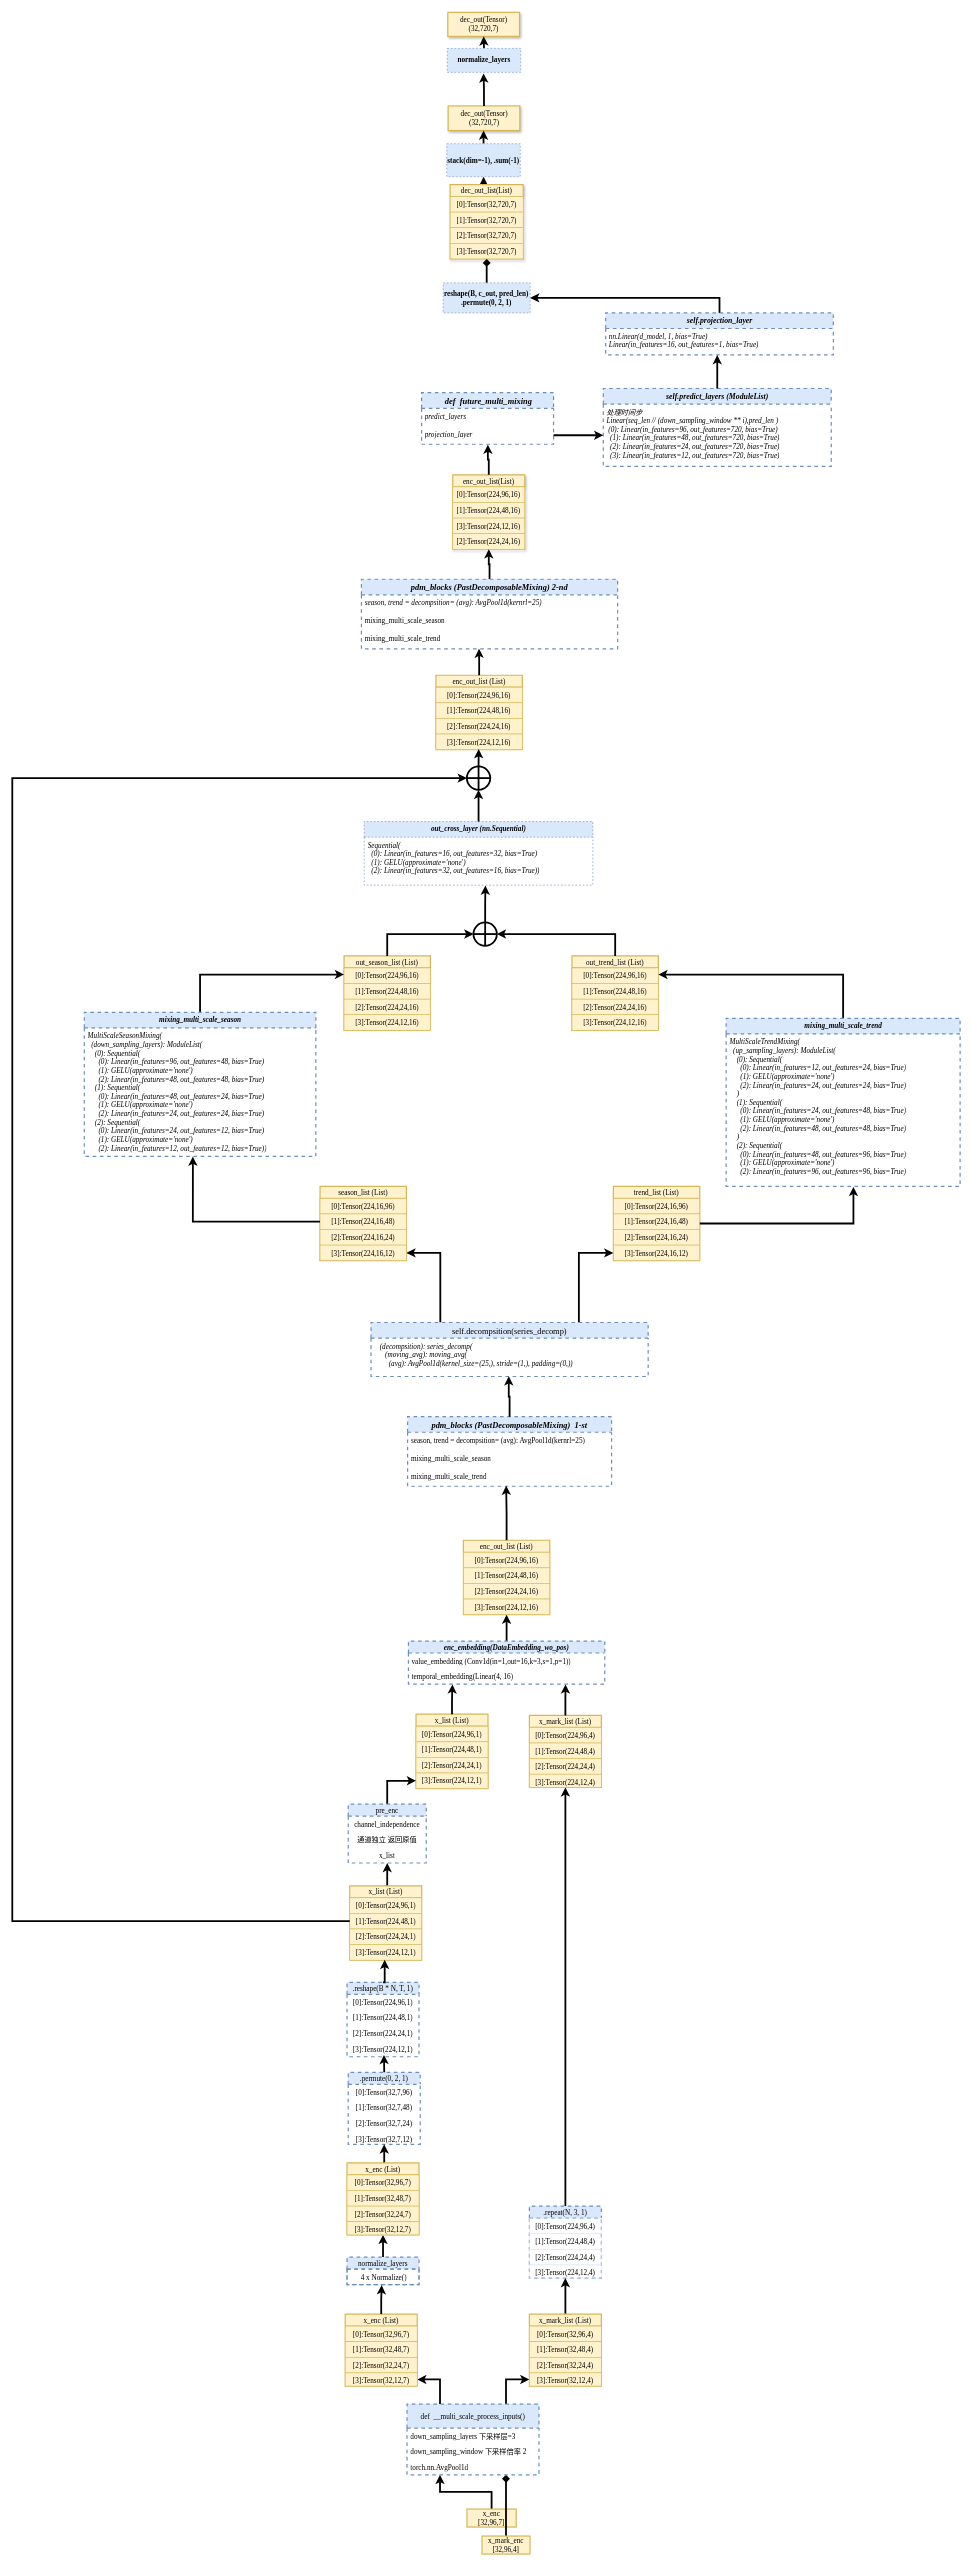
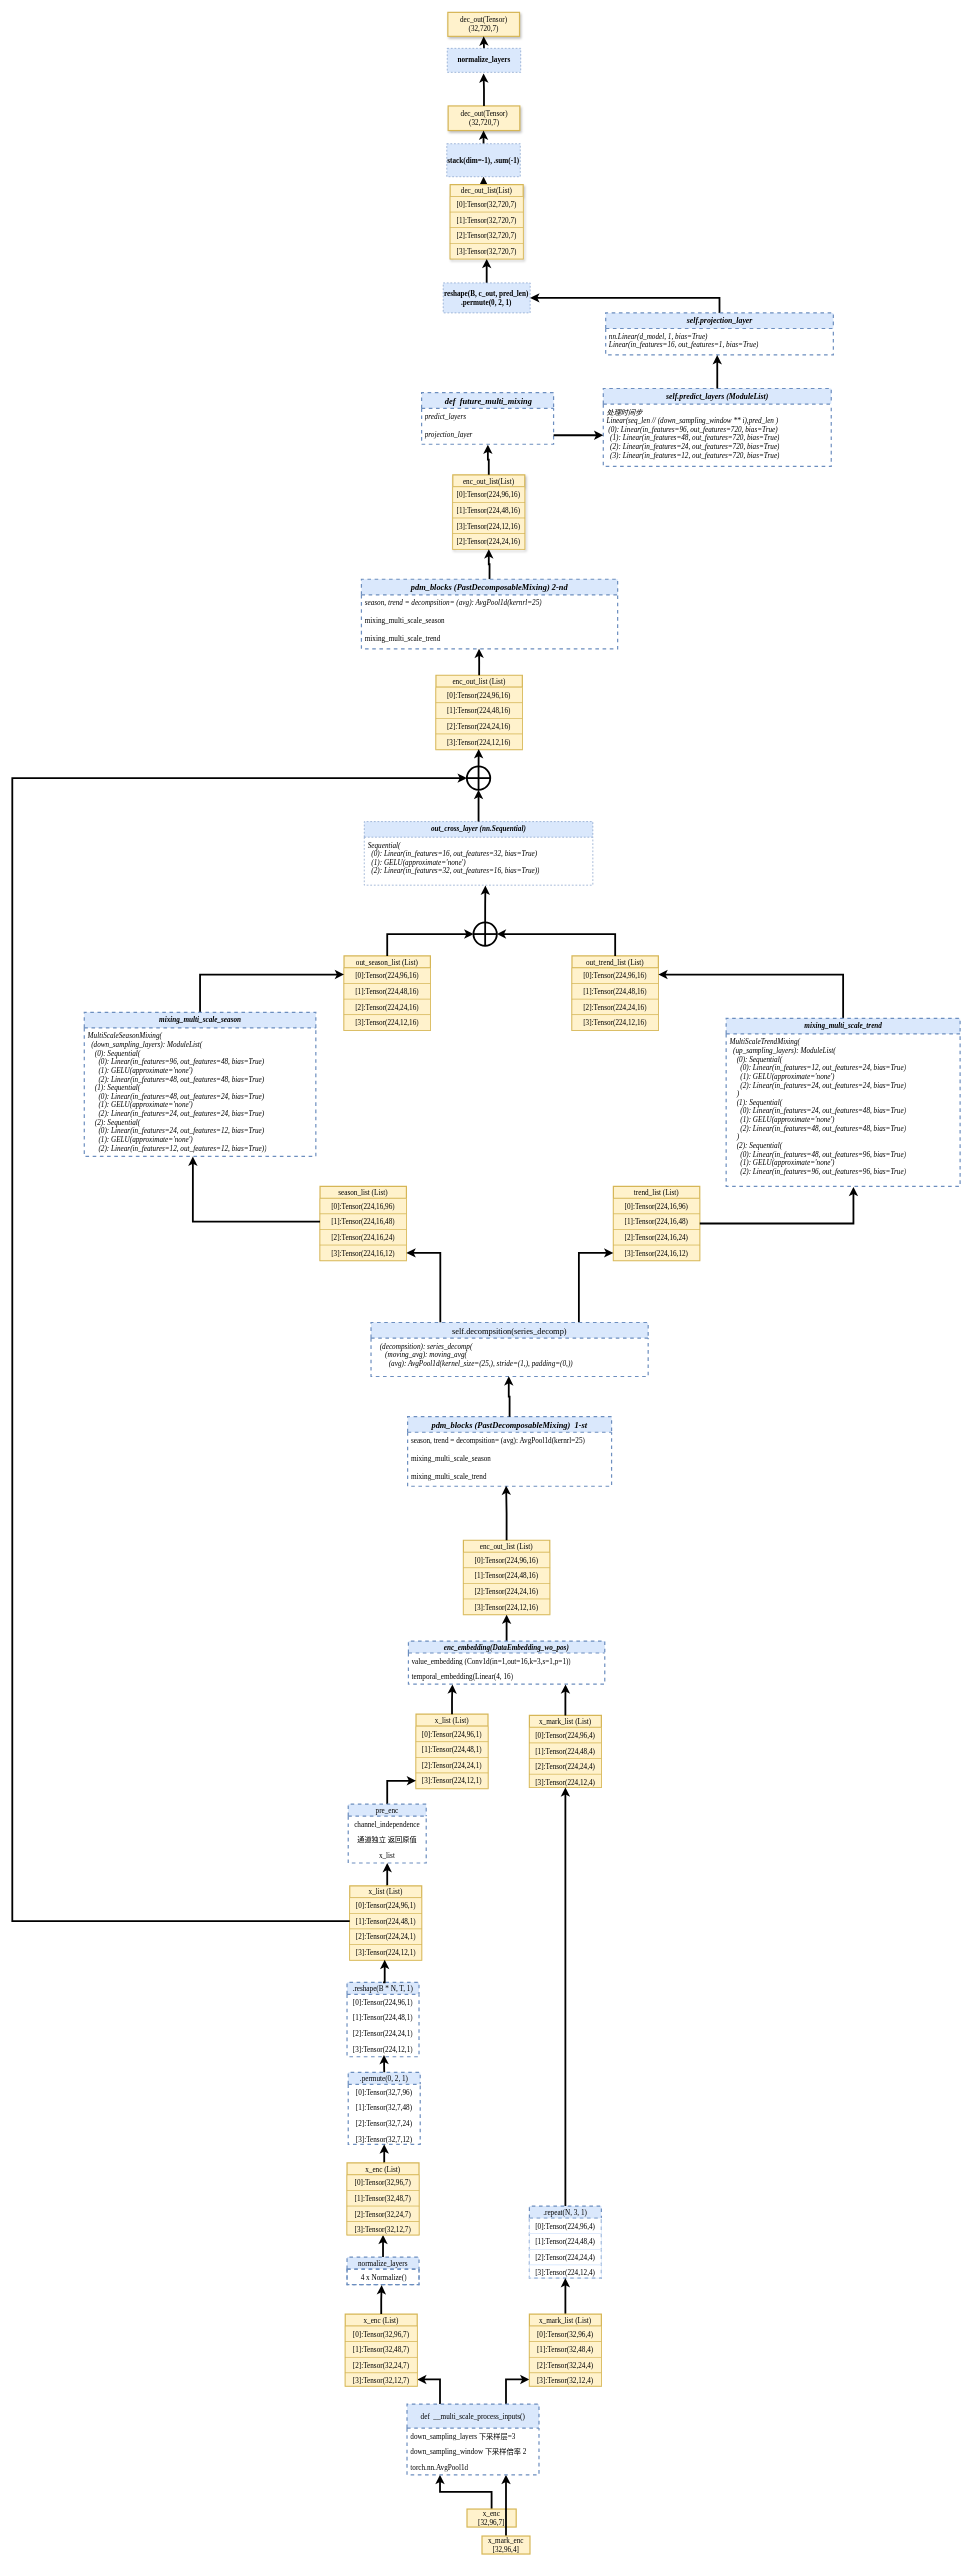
edge "reshape(B, c_out, pred_len) .permute(0, 2, 1)" -> "dec_out_list(List)": arrowhead diamond -> classic
edge "x_mark_enc [32,96,4]" -> "def __multi_scale_process_inputs()": arrowhead diamond -> classic
